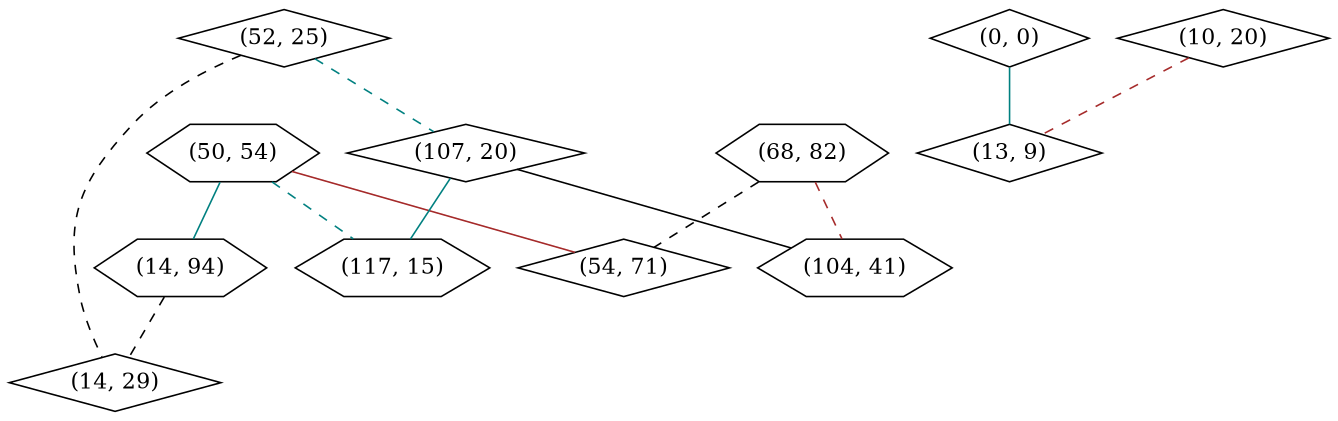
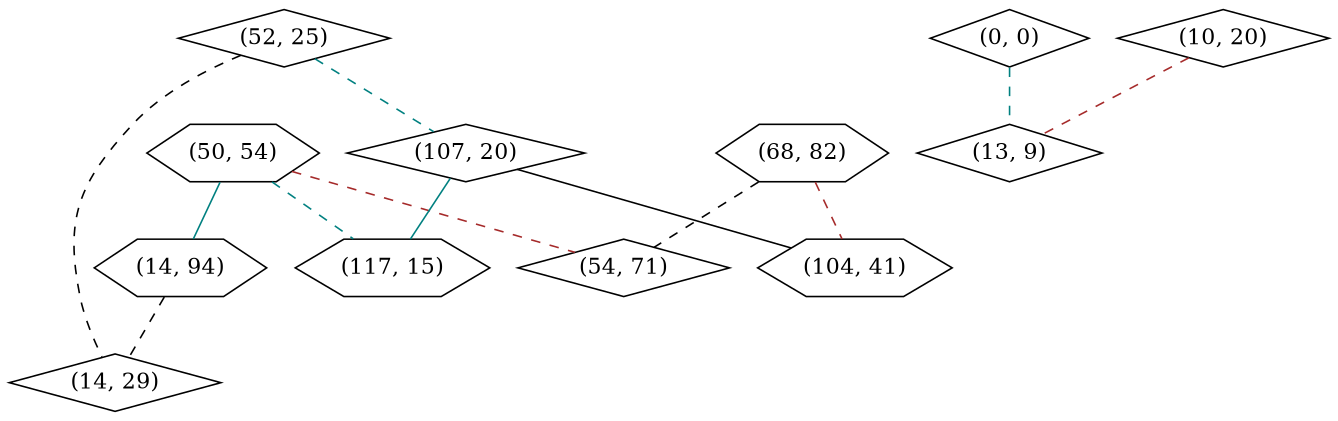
edge "(0, 0)" -- "(13, 9)": style solid -> dashed
edge "(50, 54)" -- "(54, 71)": style solid -> dashed
